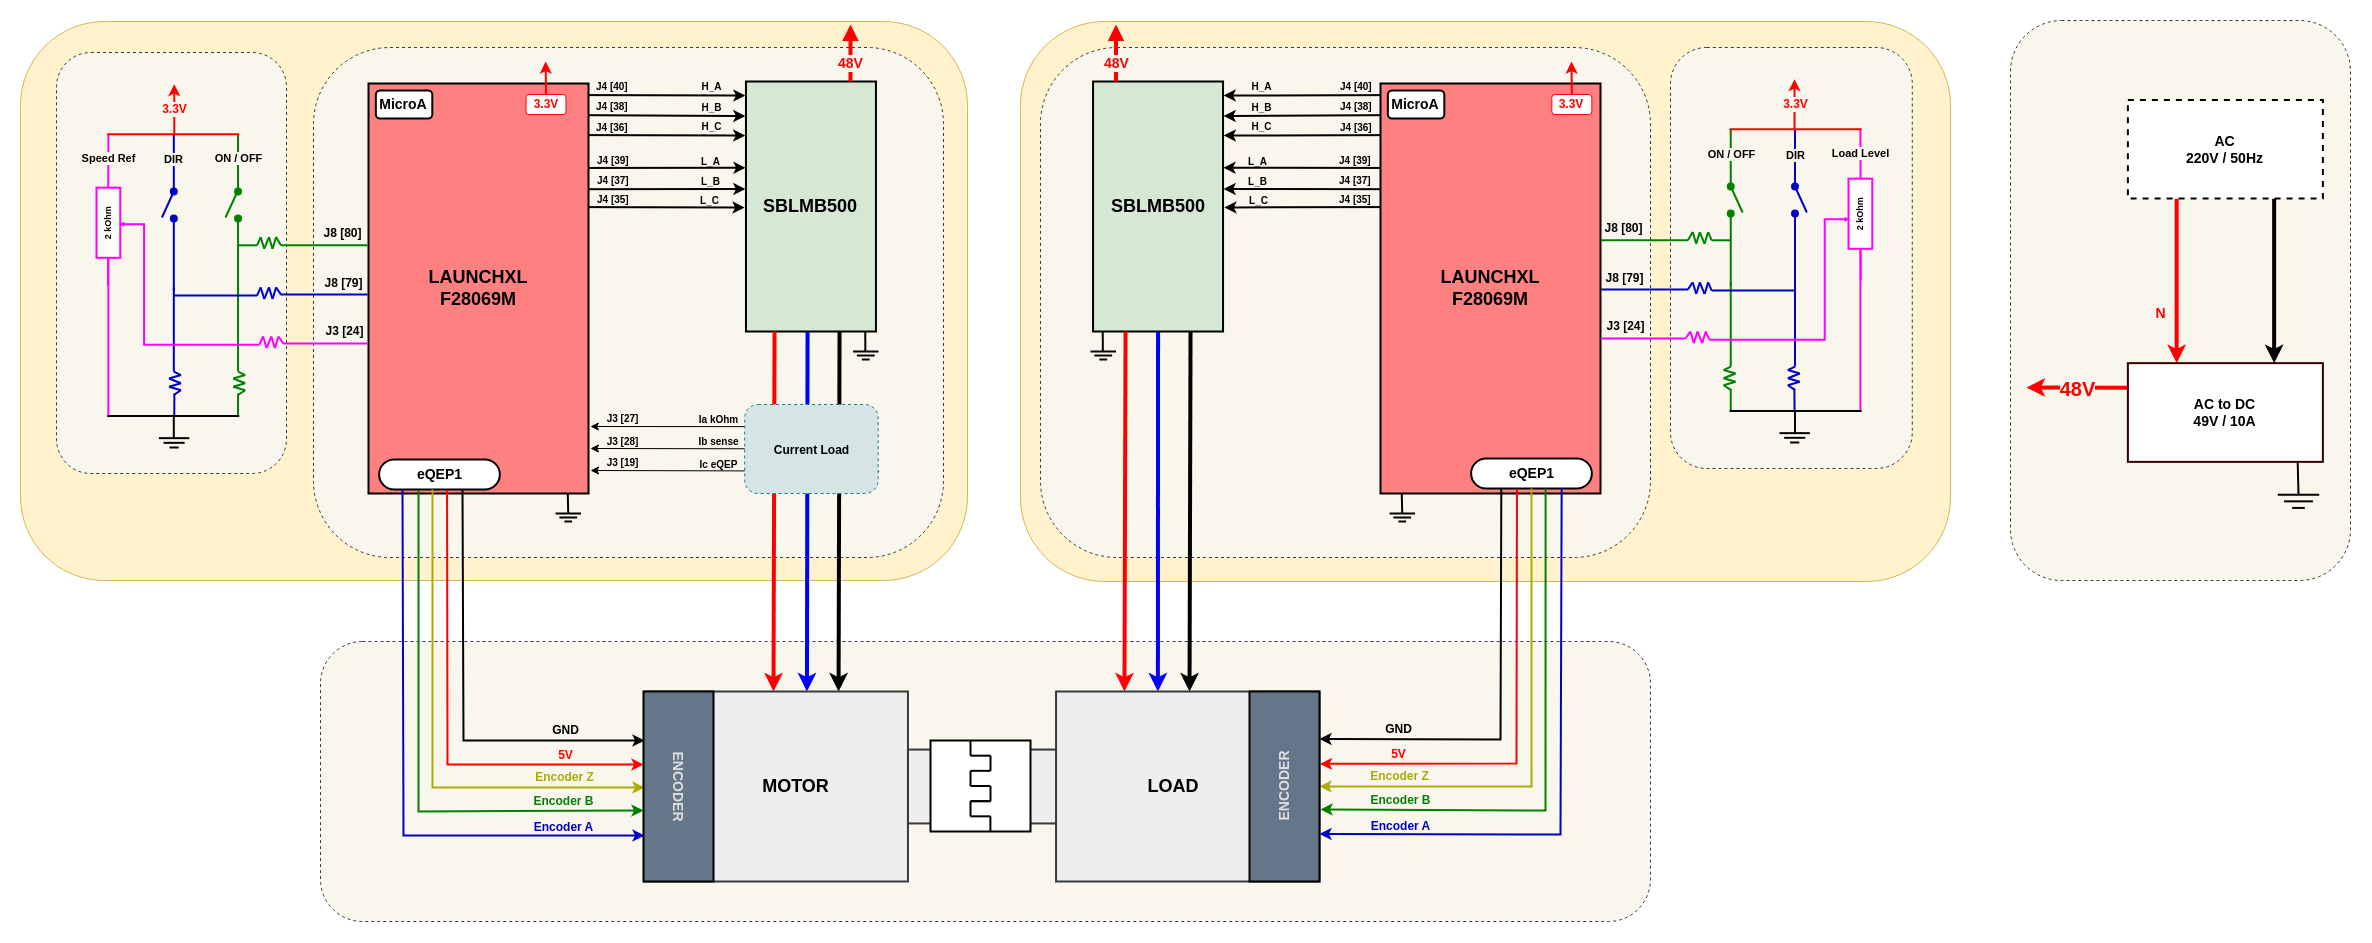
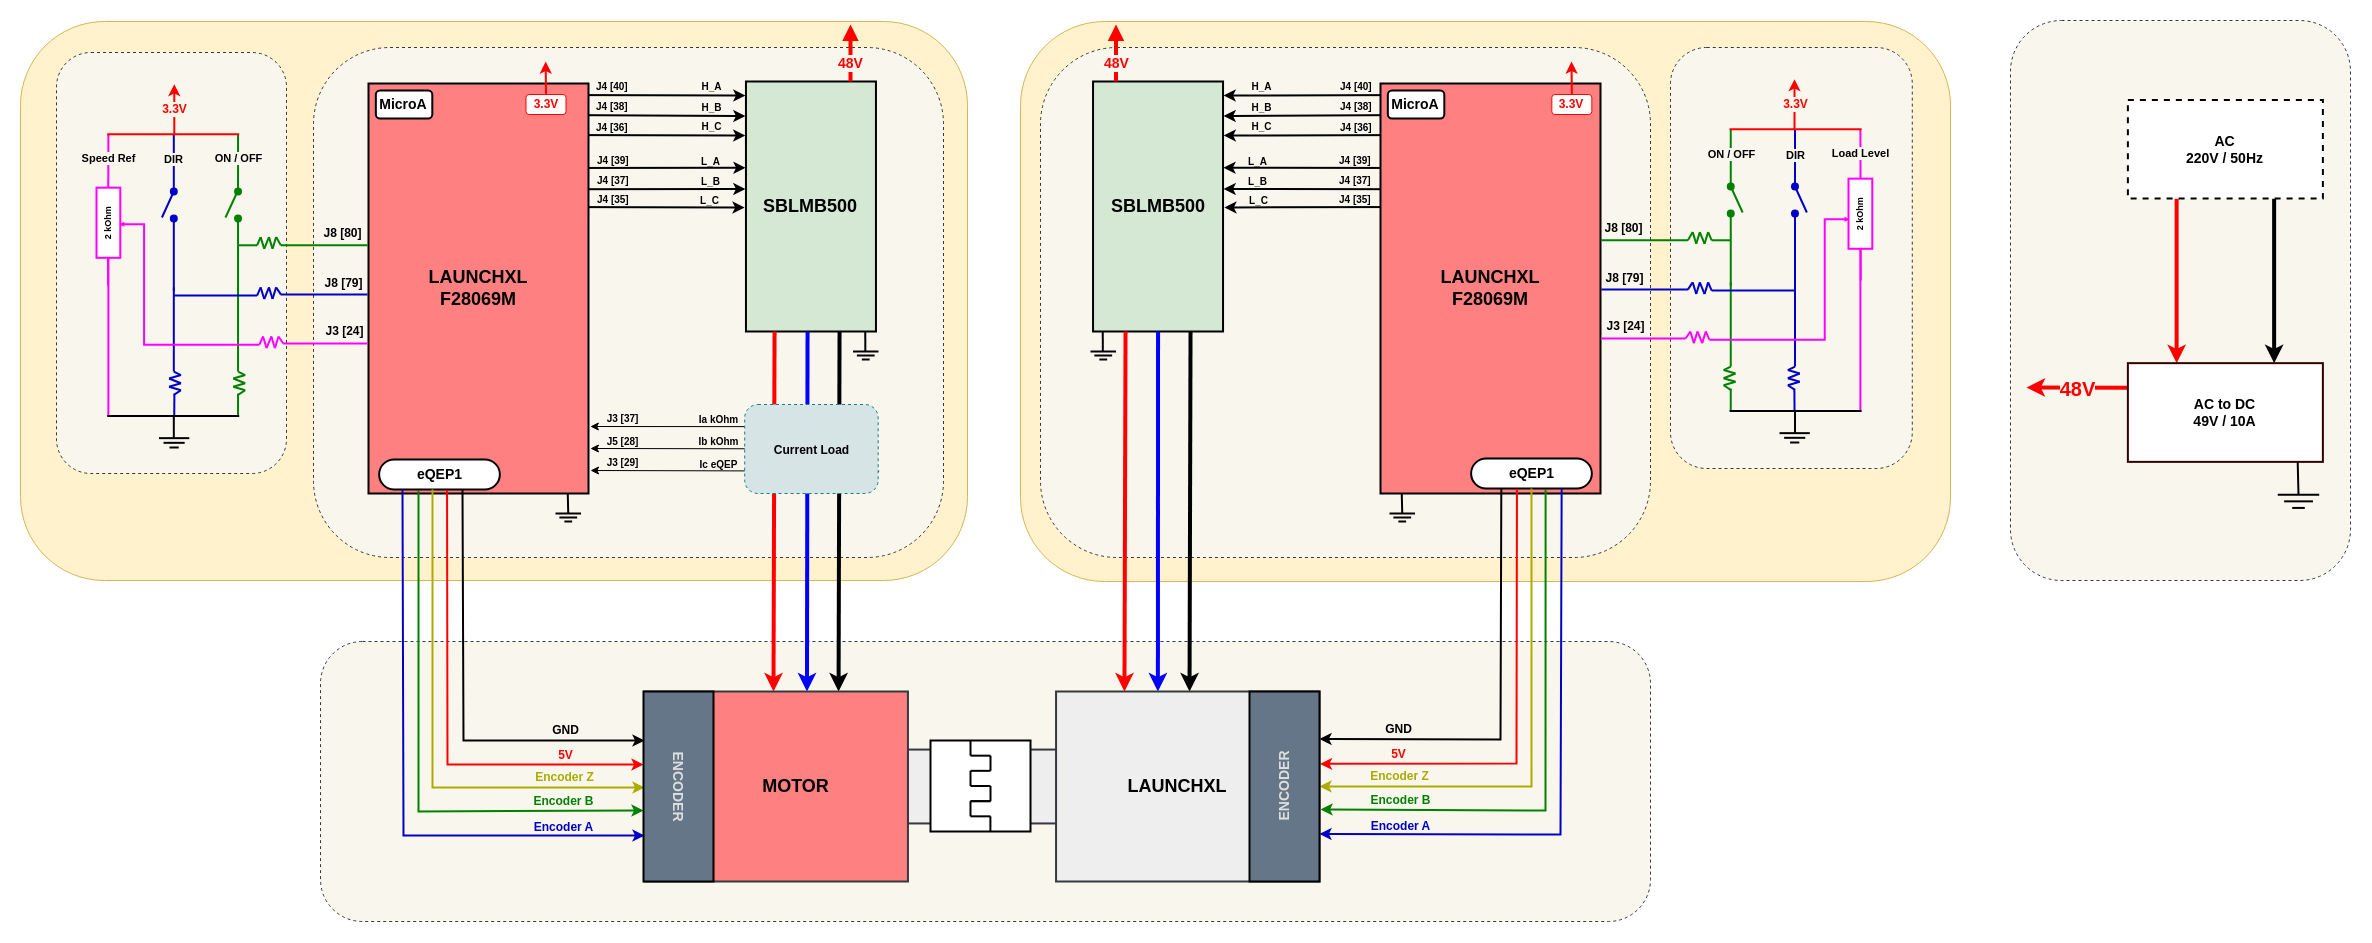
node "N": removed
node "J3 [27]": label "J3 [27]" -> "J3 [37]"
node "J3 [28]": label "J3 [28]" -> "J5 [28]"
node "Ib sense": label "Ib sense" -> "Ib kOhm"
node "J3 [19]": label "J3 [19]" -> "J3 [29]"
node "MOTOR": fillcolor #eeeeee -> #ff8080
node "LOAD": label "LOAD" -> "LAUNCHXL"
